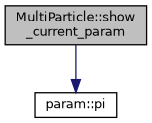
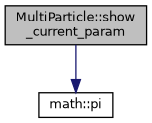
node "param::pi": label "param::pi" -> "math::pi"
